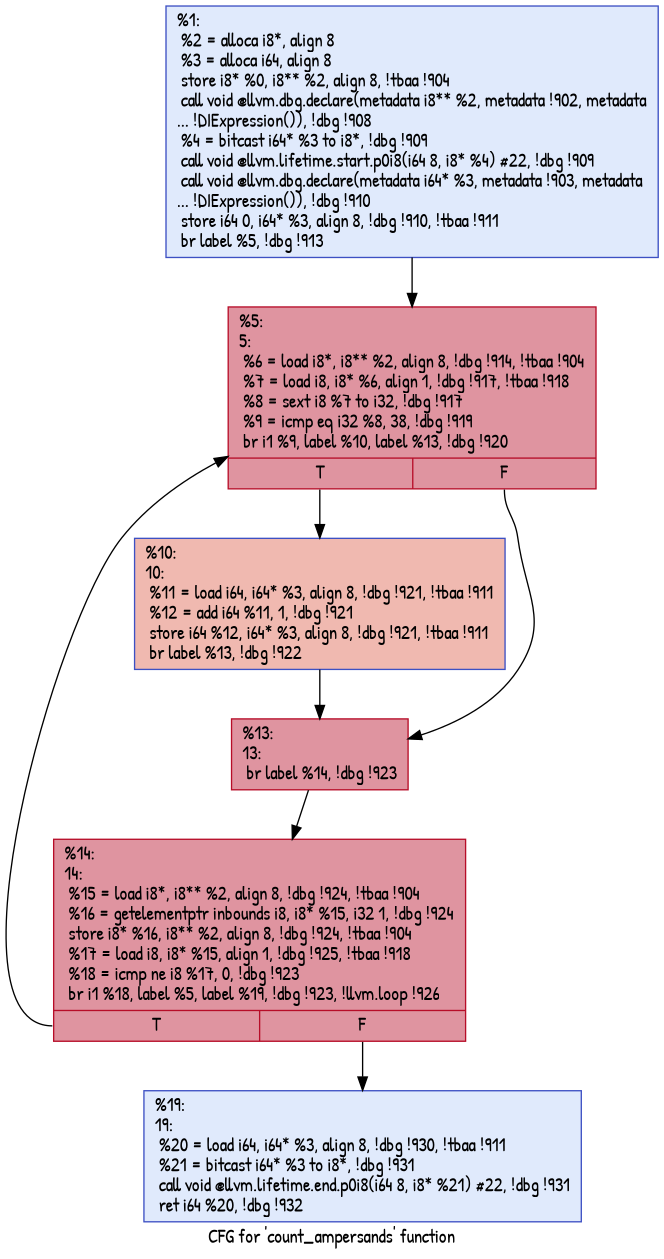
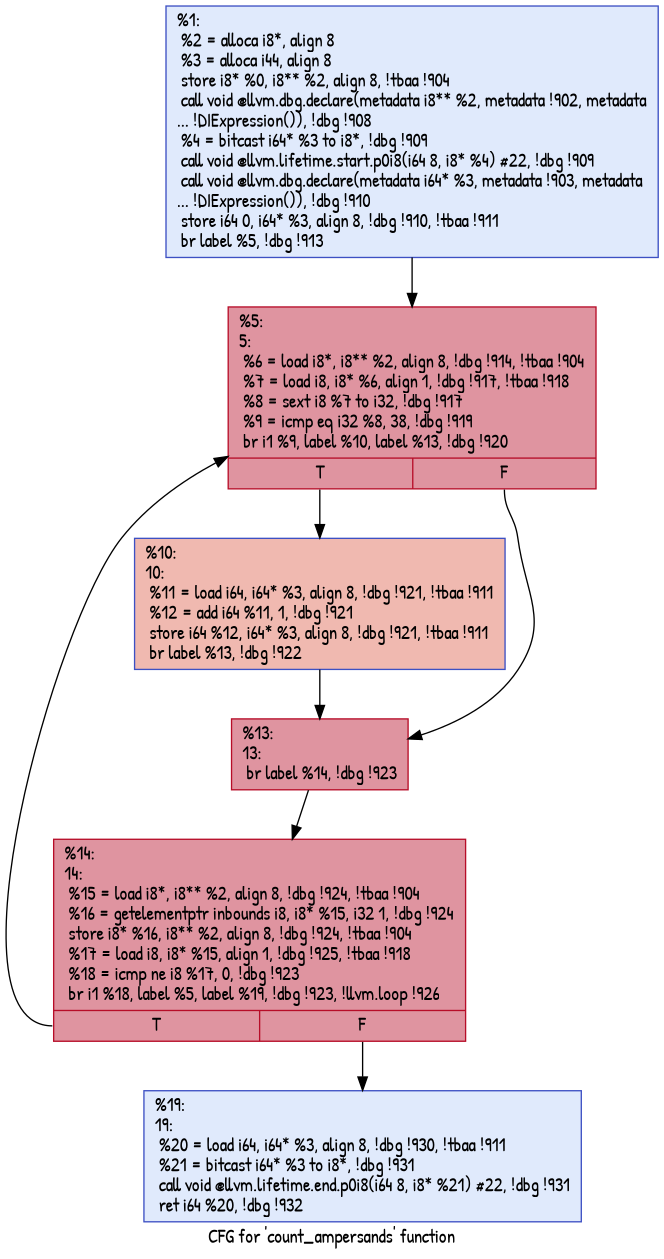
node "%1:": text "%3 = alloca i64, align 8" -> "%3 = alloca i44, align 8"
